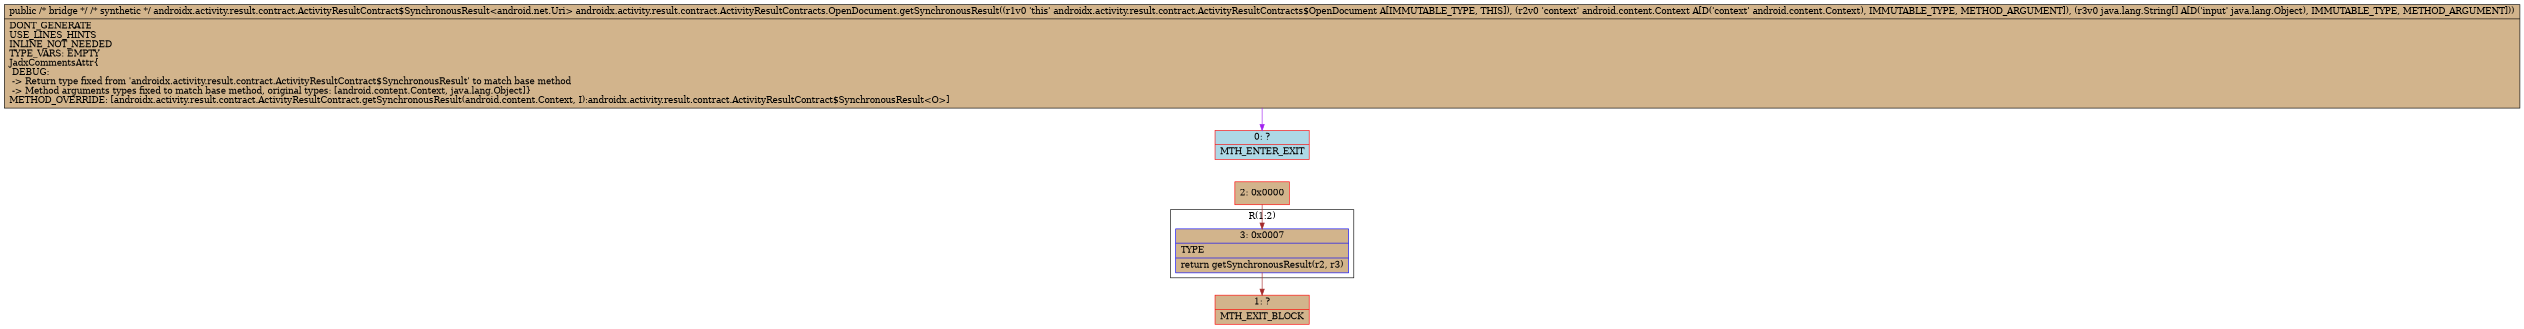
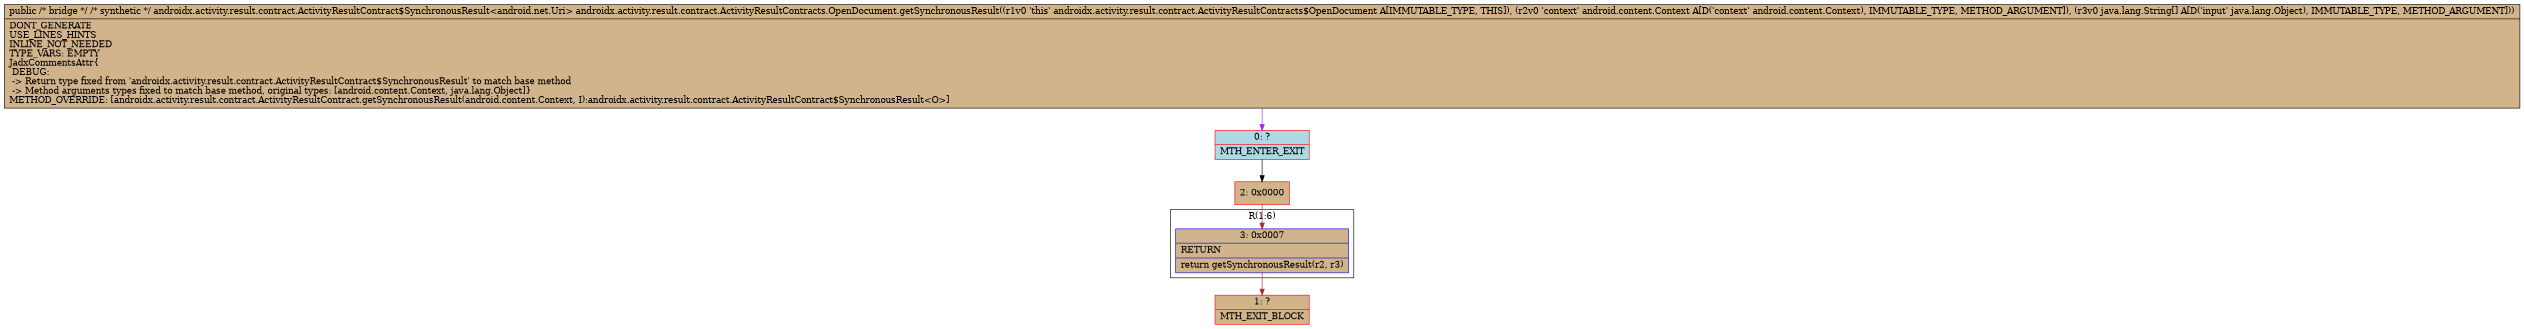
edge "0: ?" -> "2: 0x0000": added
cluster "R(1:2)": label "R(1:2)" -> "R(1:6)"
node "3: 0x0007": text "TYPE" -> "RETURN"
